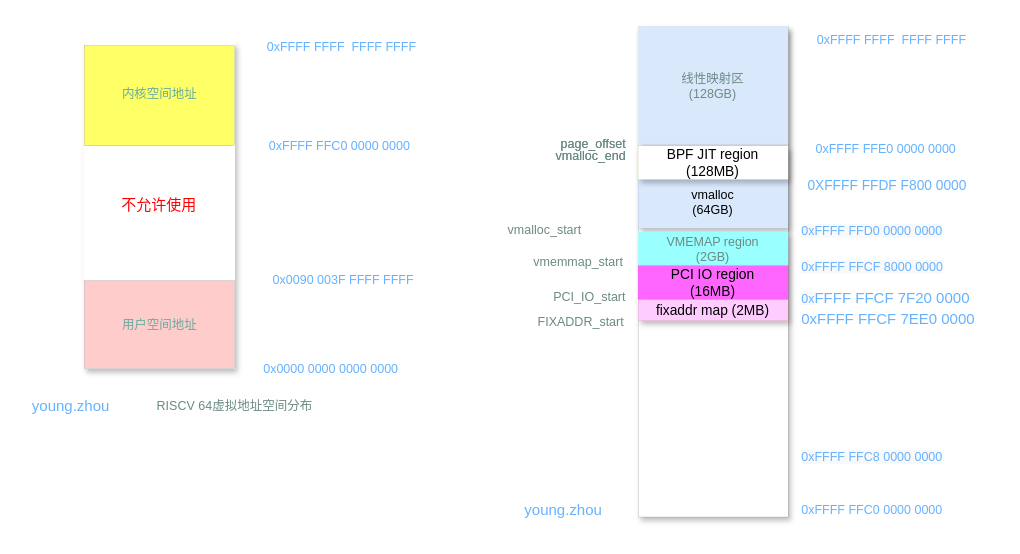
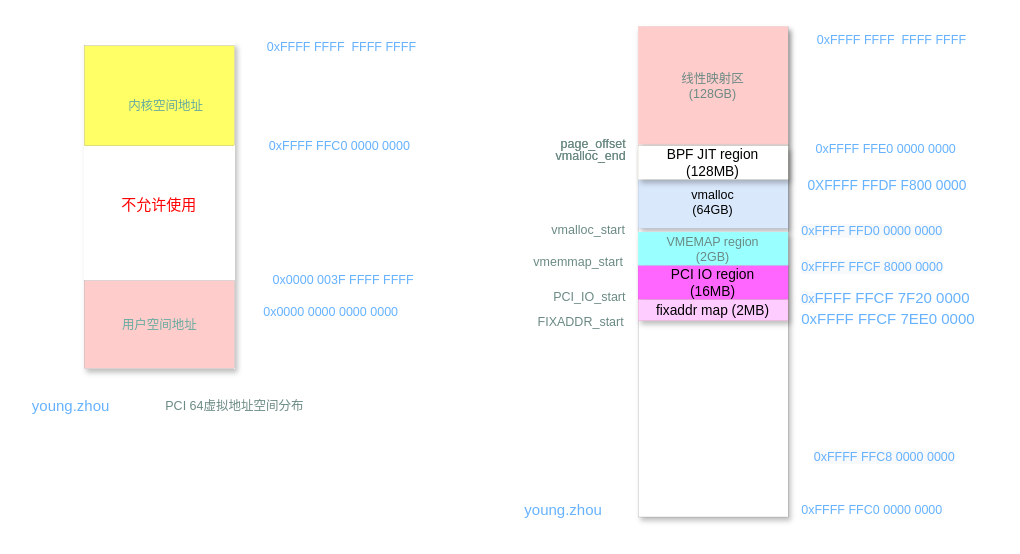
node "线性映射区 (128GB)": fillcolor #dae8fc -> #ffcccc
node "内核空间地址": moved (159, 93) -> (166, 106)
node "vmalloc_start": moved (544, 229) -> (588, 229)
node "0x0090 003F FFFF FFFF": label "0x0090 003F FFFF FFFF" -> "0x0000 003F FFFF FFFF"
node "0x0000 0000 0000 0000": moved (331, 368) -> (331, 312)
node "RISCV 64虚拟地址空间分布": label "RISCV 64虚拟地址空间分布" -> "PCI 64虚拟地址空间分布"
node "0xFFFF FFC8 0000 0000": moved (896, 458) -> (909, 458)
